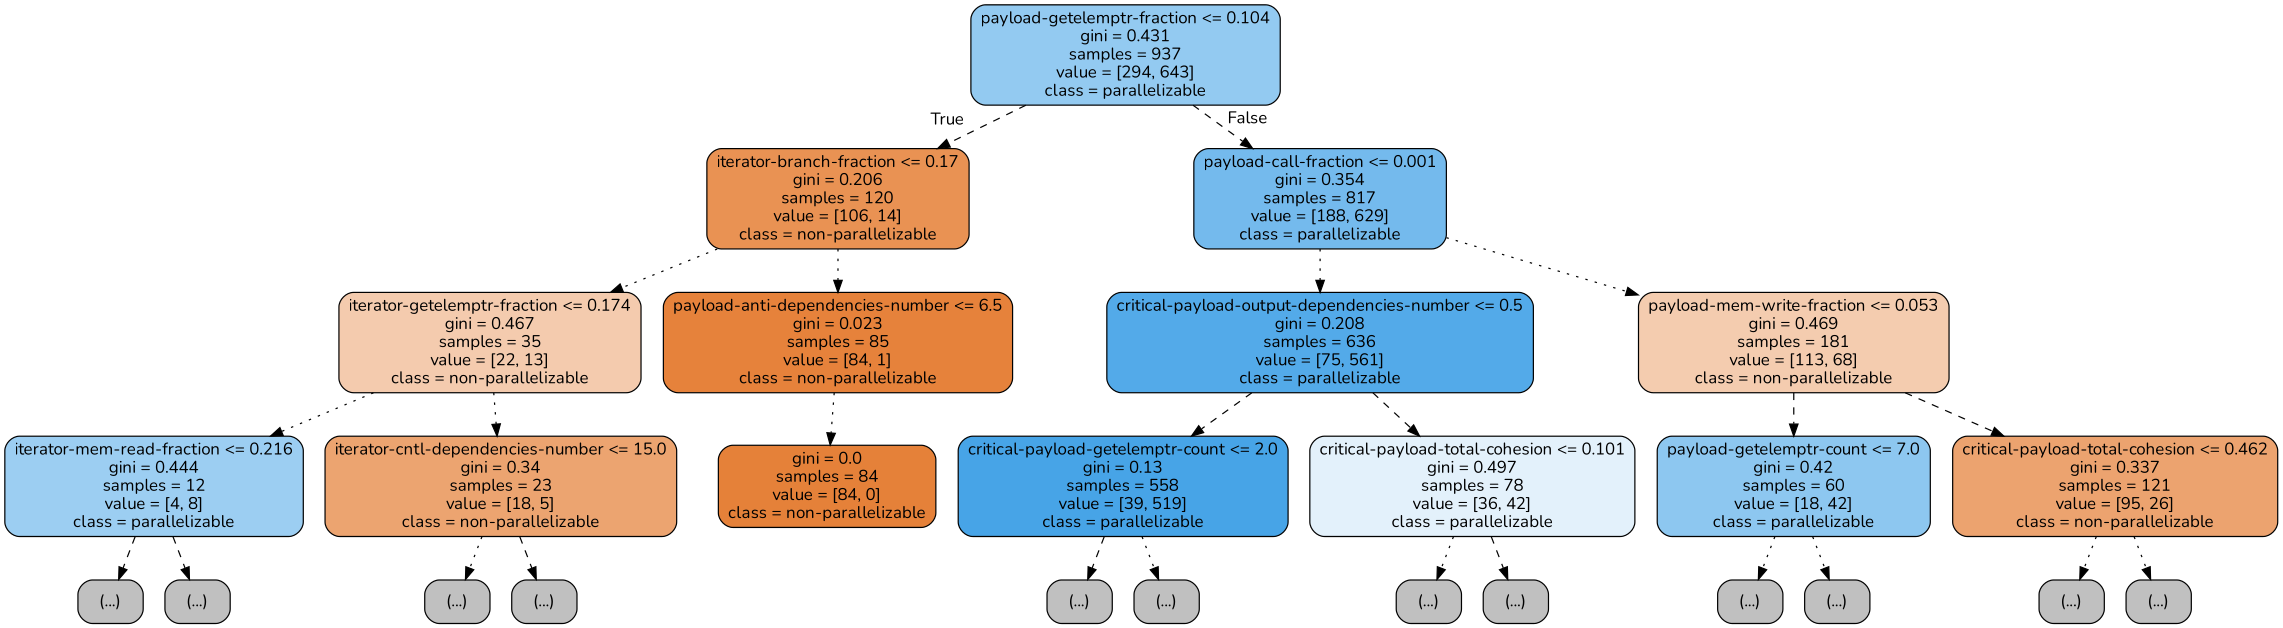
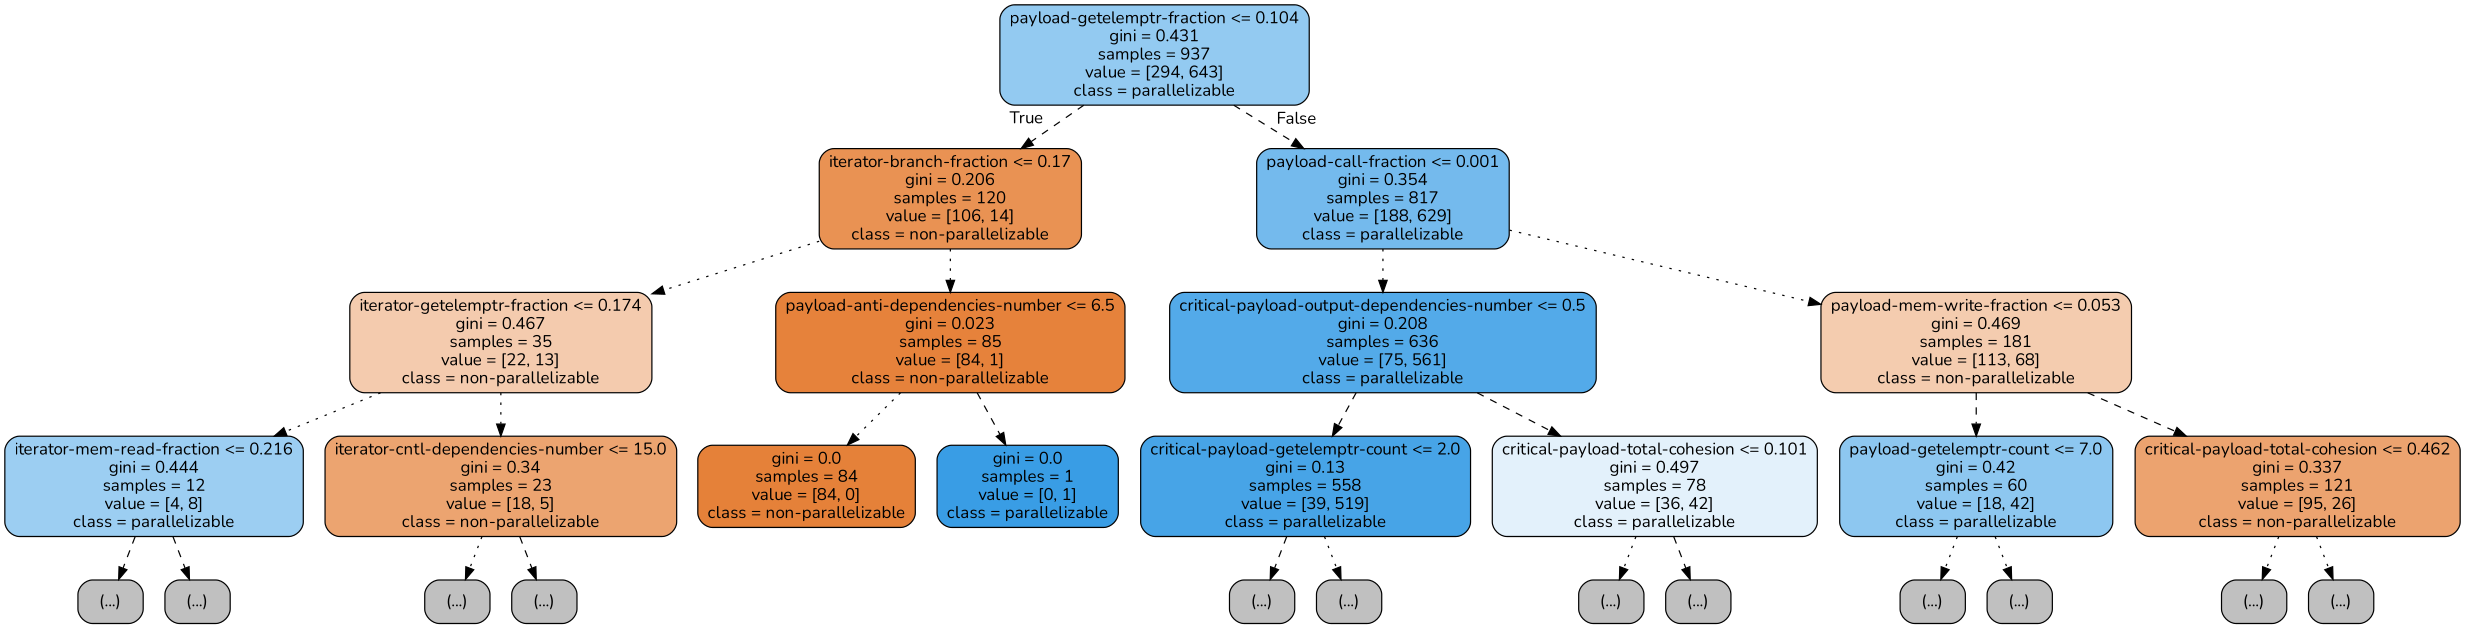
node "gini = 0.0 samples = 1 value = [0, 1] class = parallelizable": added
